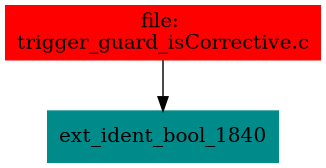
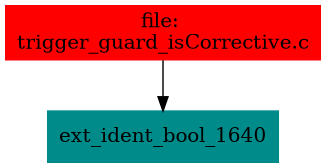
node "ext_ident_bool_1840": label "ext_ident_bool_1840" -> "ext_ident_bool_1640"
